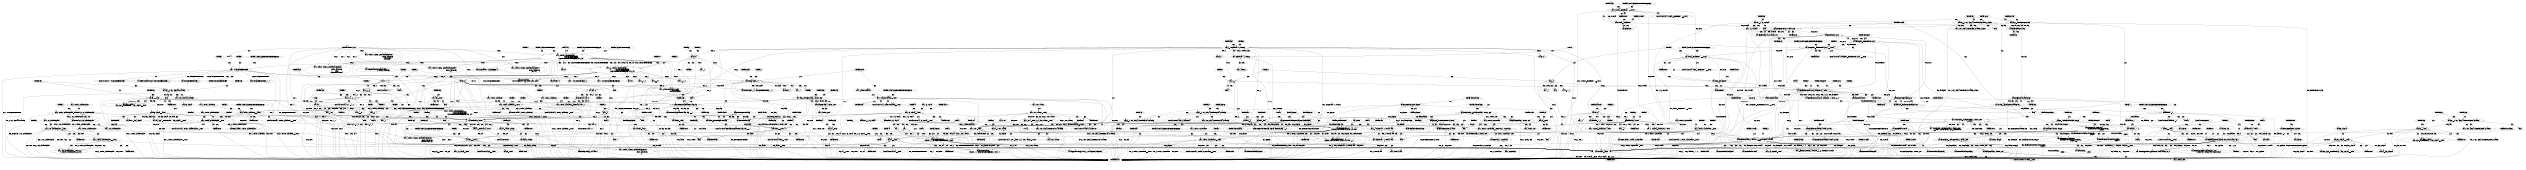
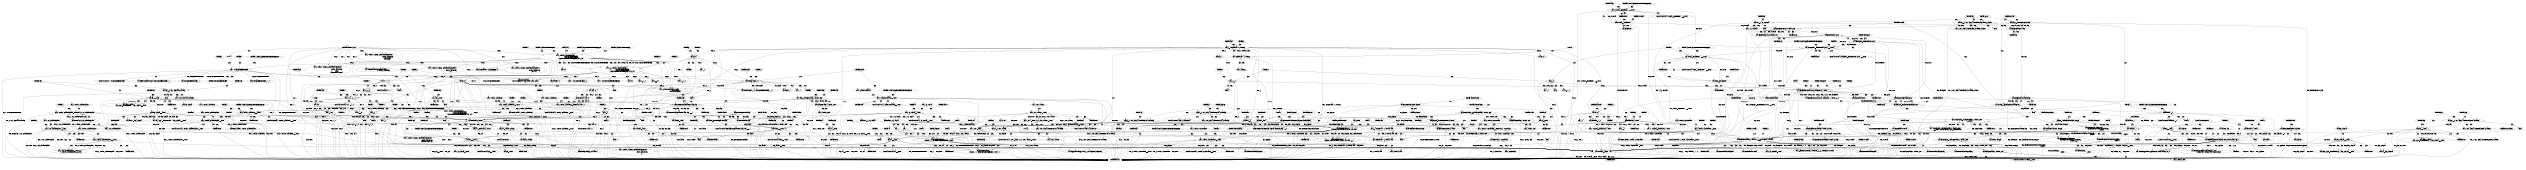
edge "(Call,pk = s->cert->pkeys[SSL_PKEY_GOST94].privatekey)" -> "(Call,pk = s->cert->pkeys[SSL_PKEY_GOST01].privatekey)": now "(Call,pk = s->cert->pkeys[SSL_PKEY_GOST94].privatekey)" -> "(Call,s->cert->pkeys[SSL_PKEY_GOST94].privatekey)"
